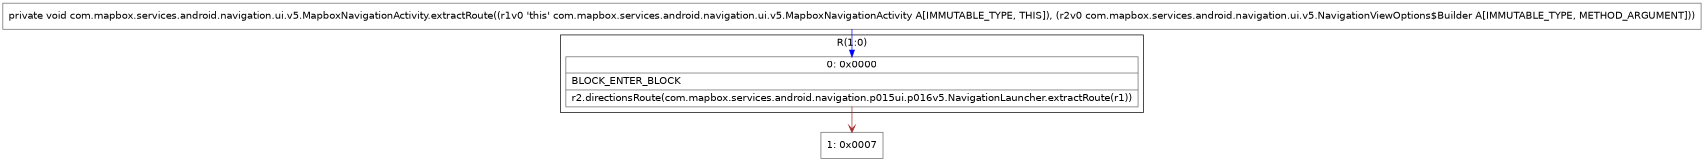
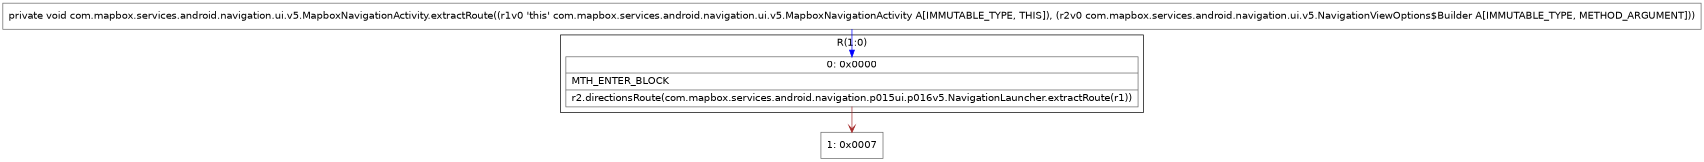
node "0: 0x0000": text "BLOCK_ENTER_BLOCK" -> "MTH_ENTER_BLOCK"
